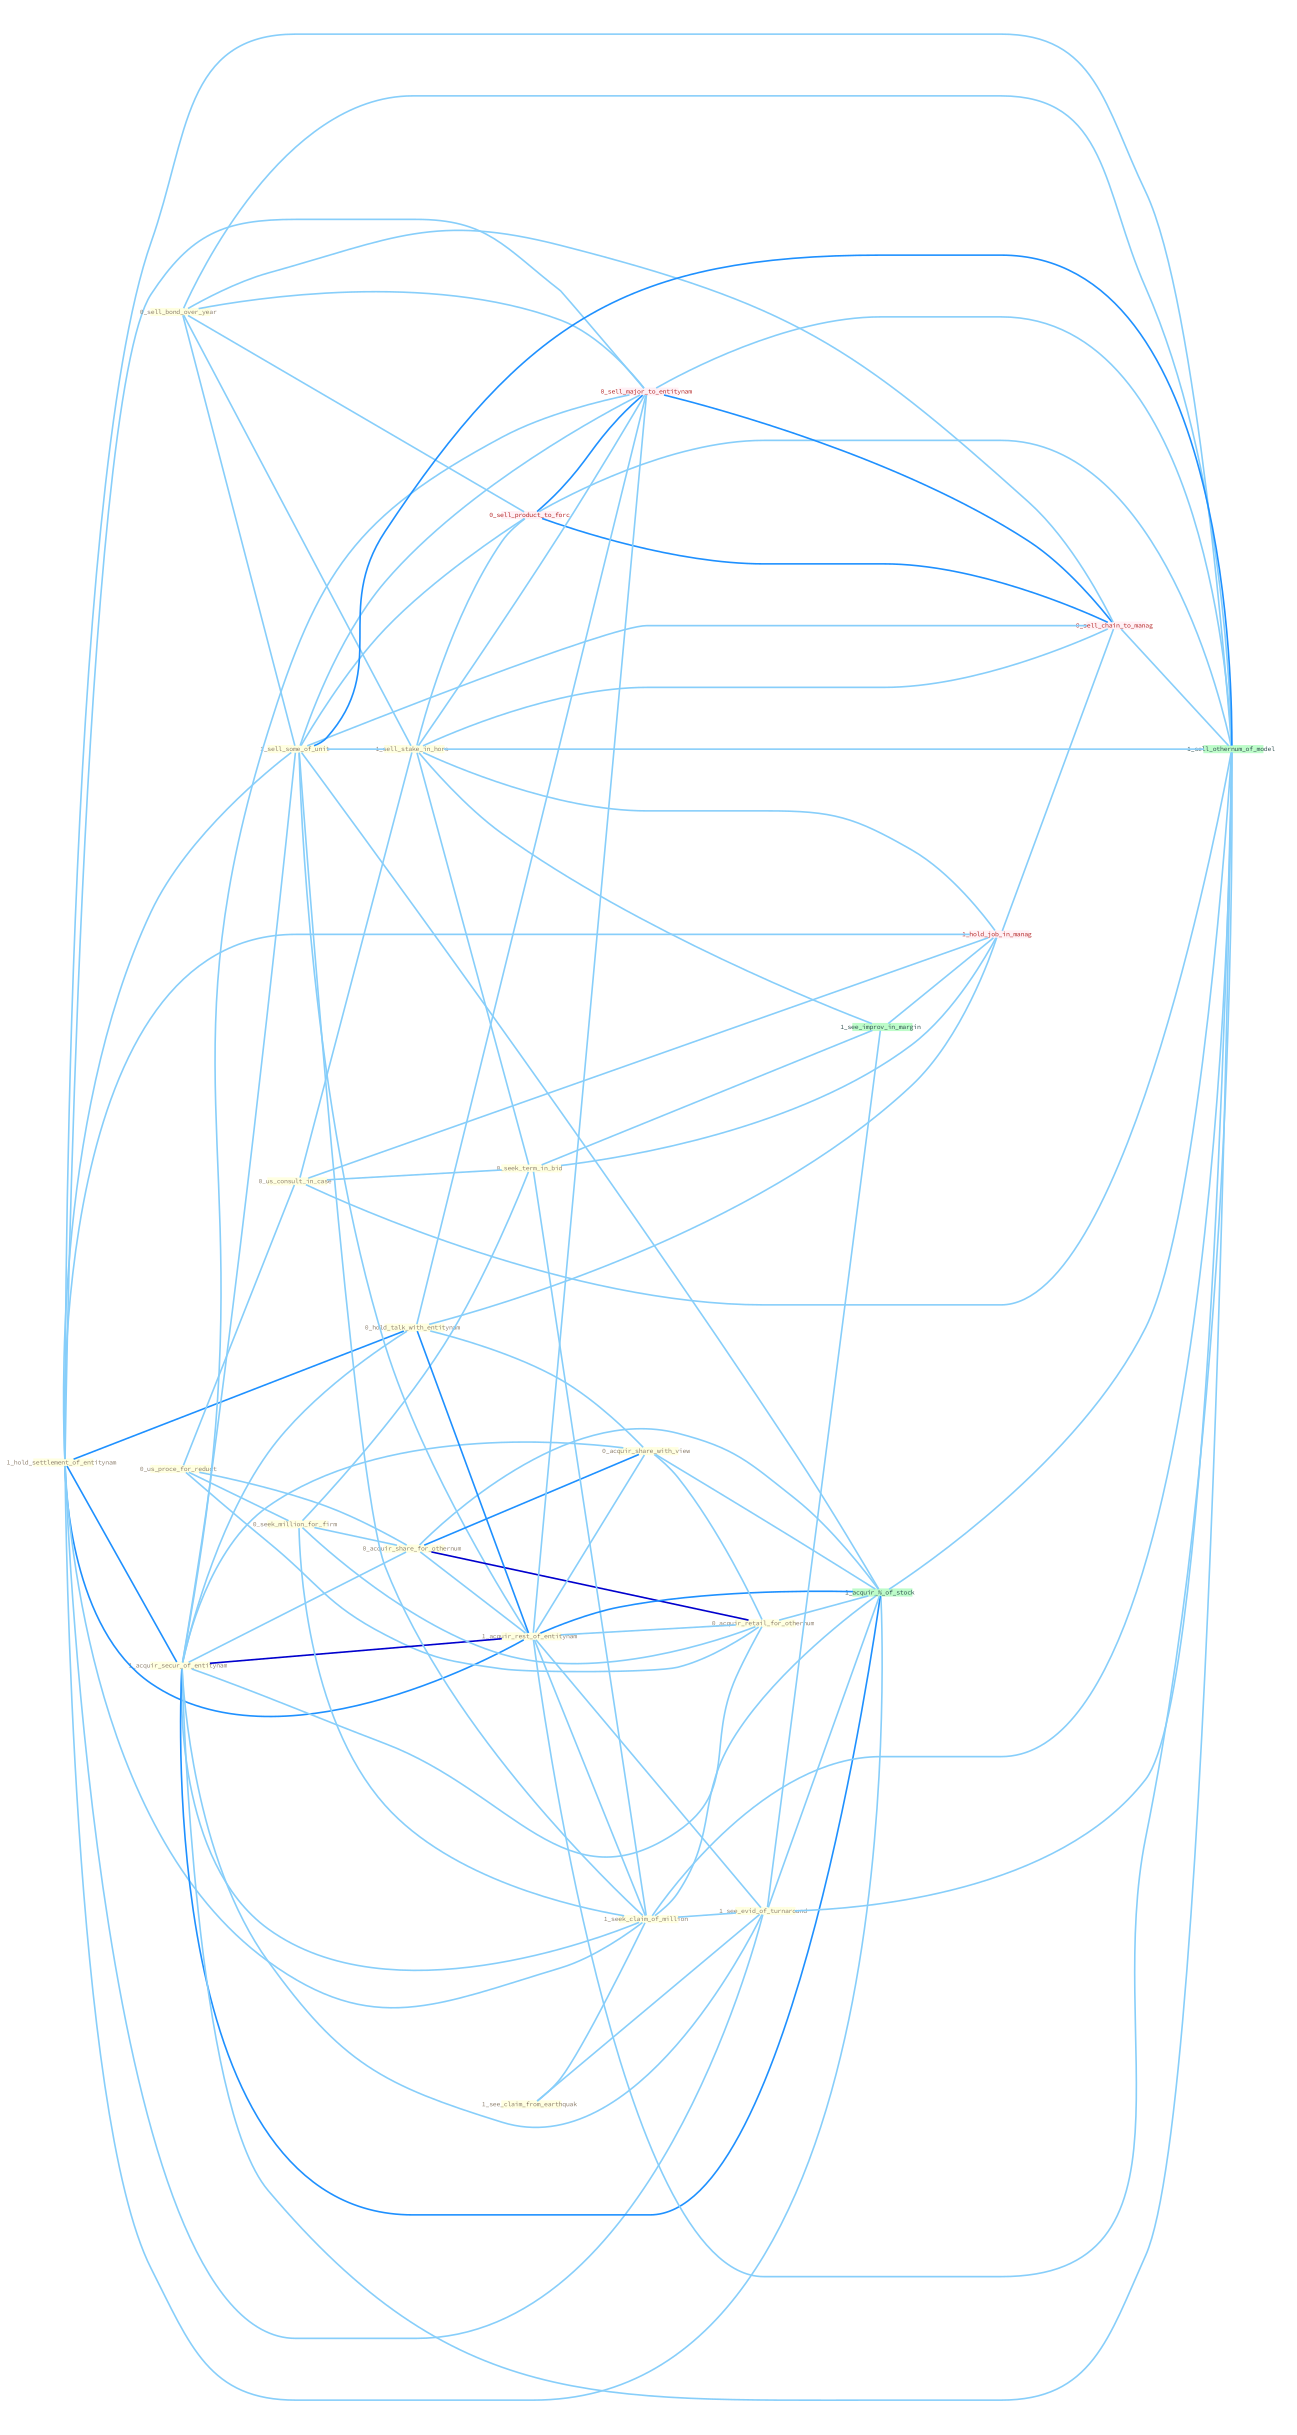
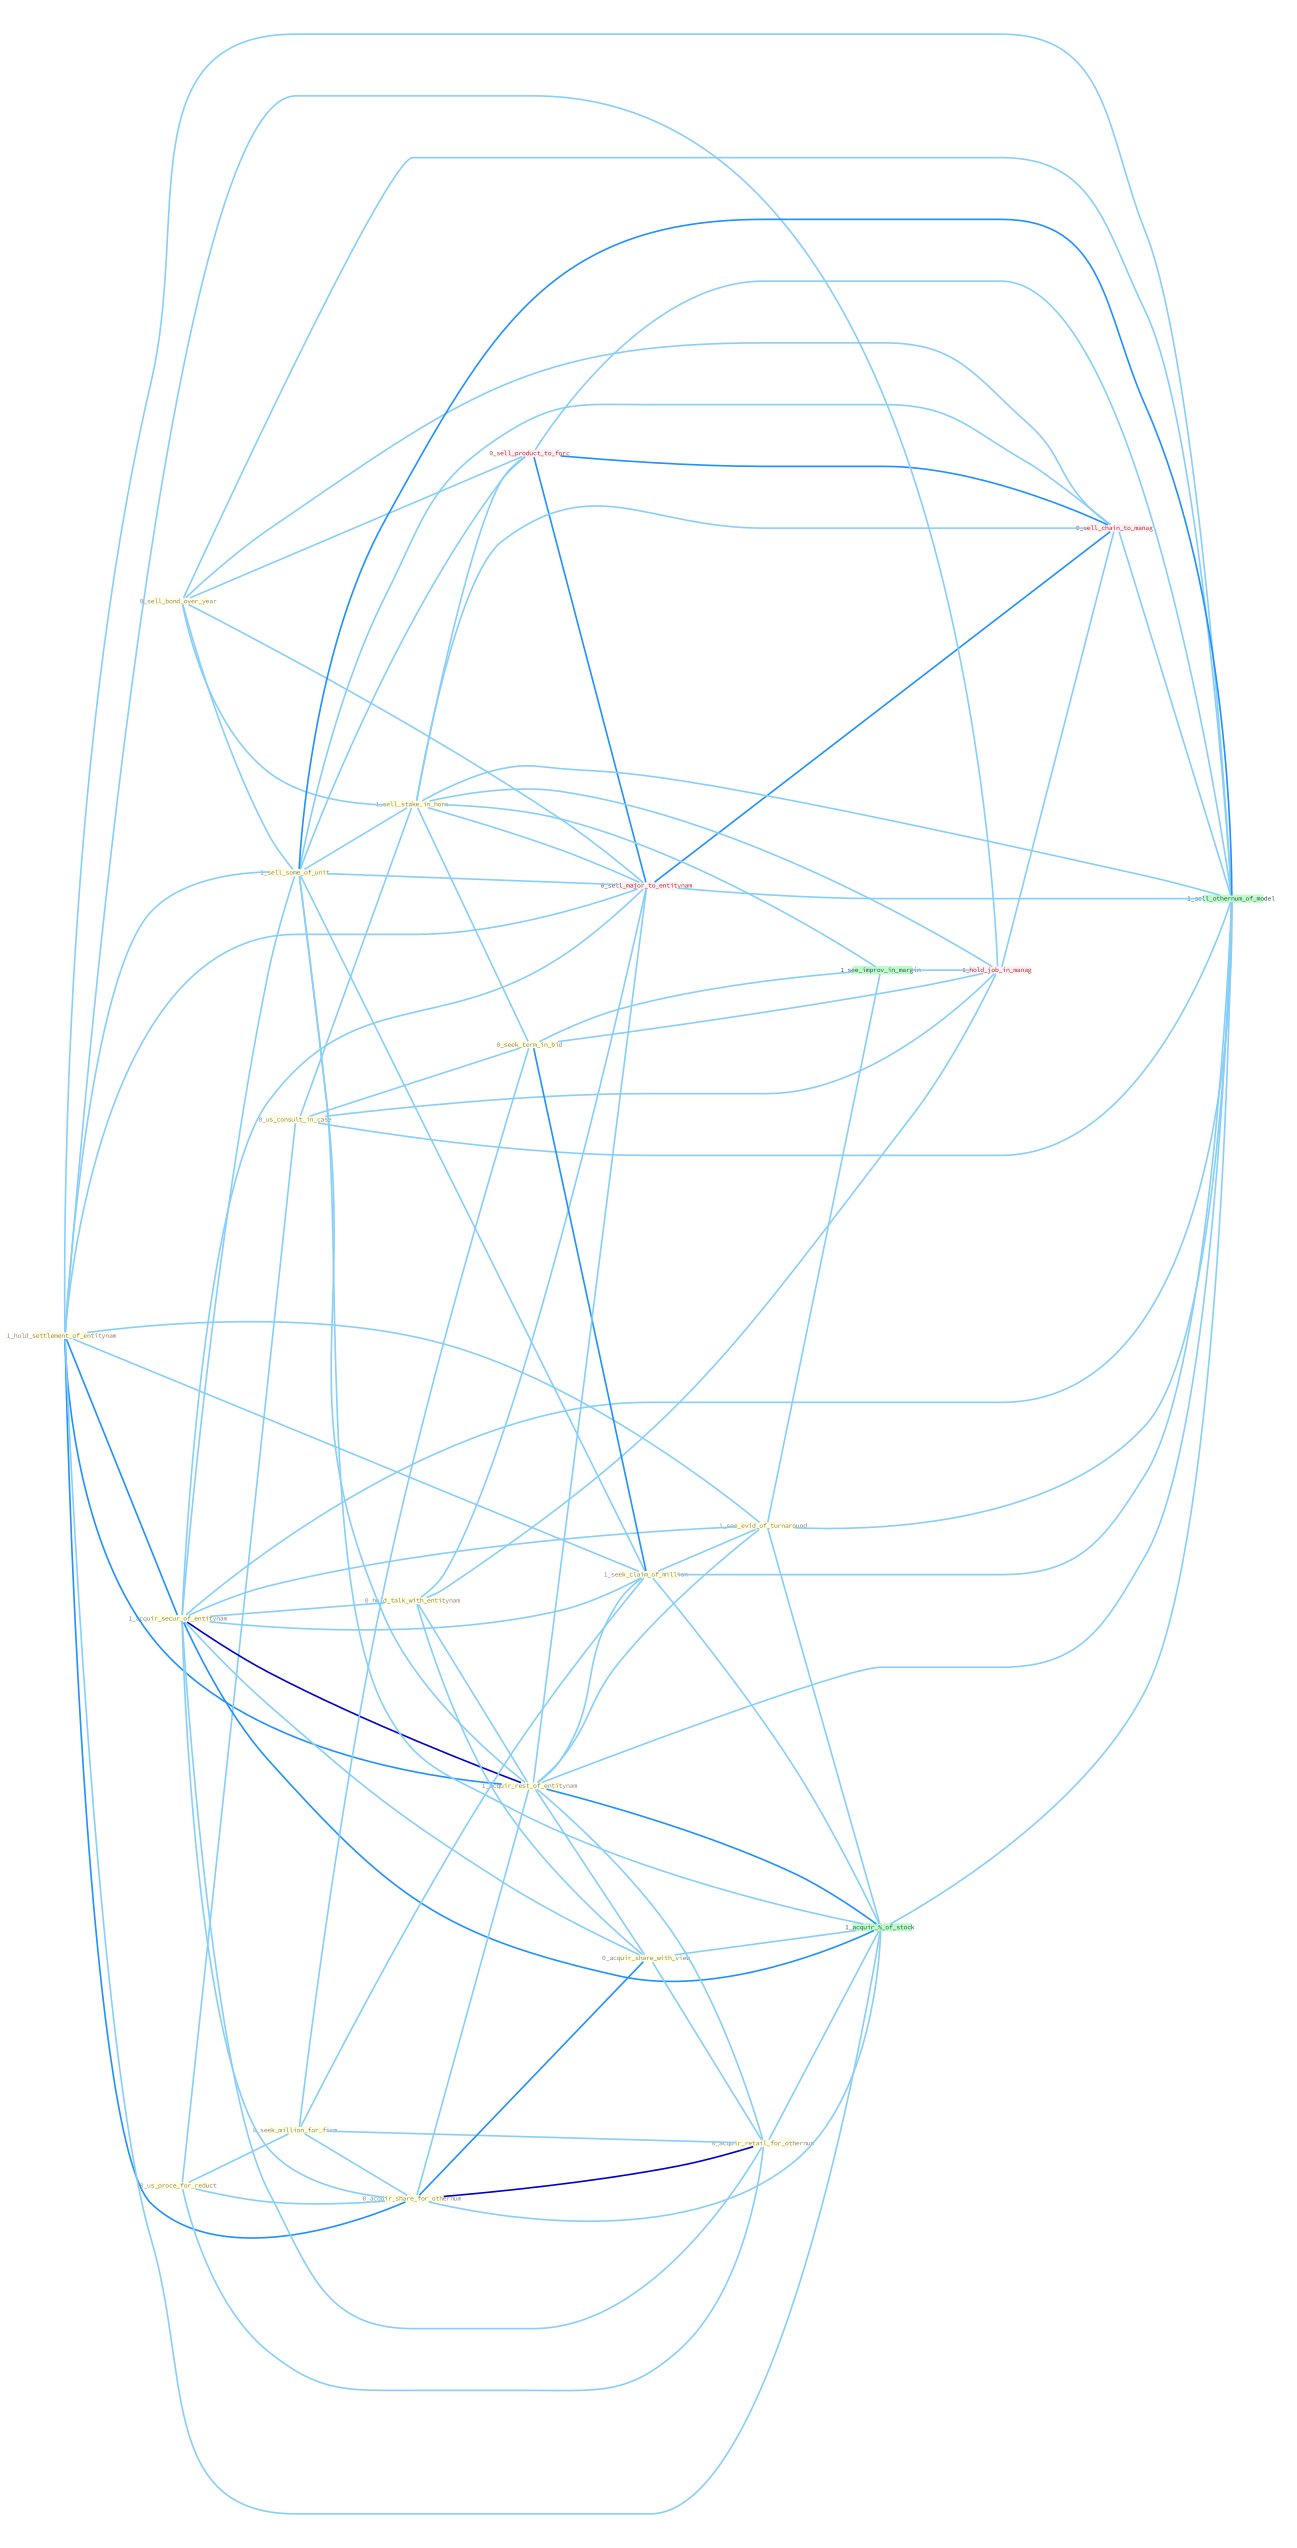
edge "0_hold_talk_with_entitynam" -- "1_hold_settlement_of_entitynam": now "0_acquir_share_for_othernum" -- "1_hold_settlement_of_entitynam"
edge "0_hold_talk_with_entitynam" -- "1_acquir_rest_of_entitynam": color #1e90ff -> #87cefa
edge "0_seek_term_in_bid" -- "1_seek_claim_of_million": color #87cefa -> #1e90ff
node "1_see_claim_from_earthquak": removed
